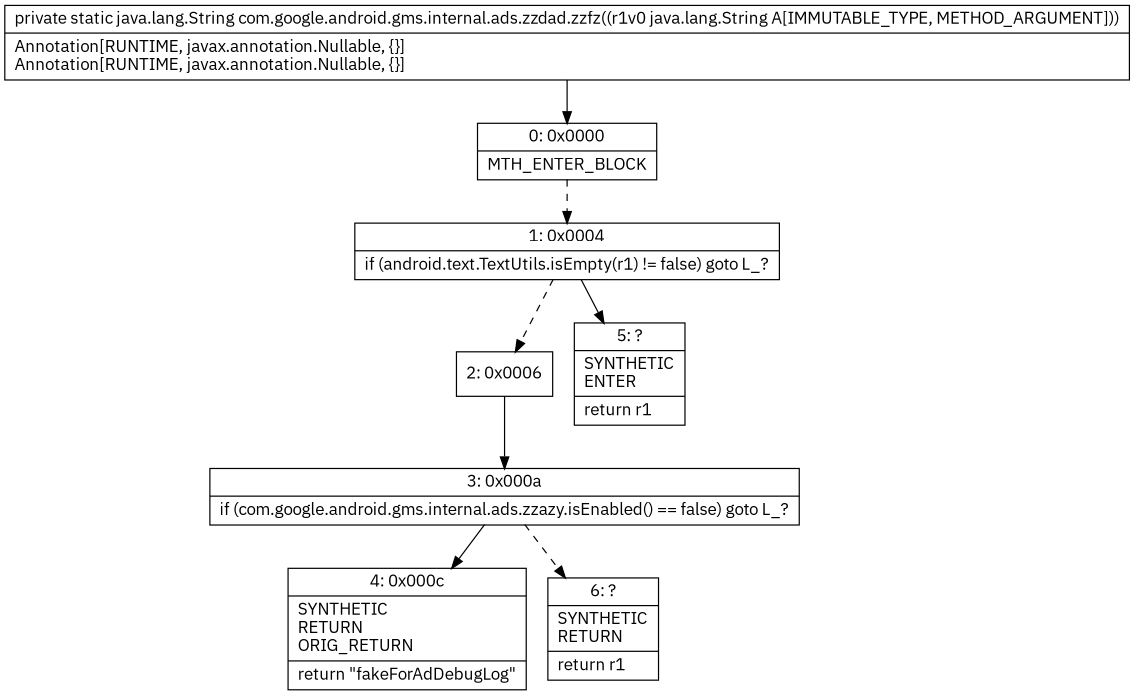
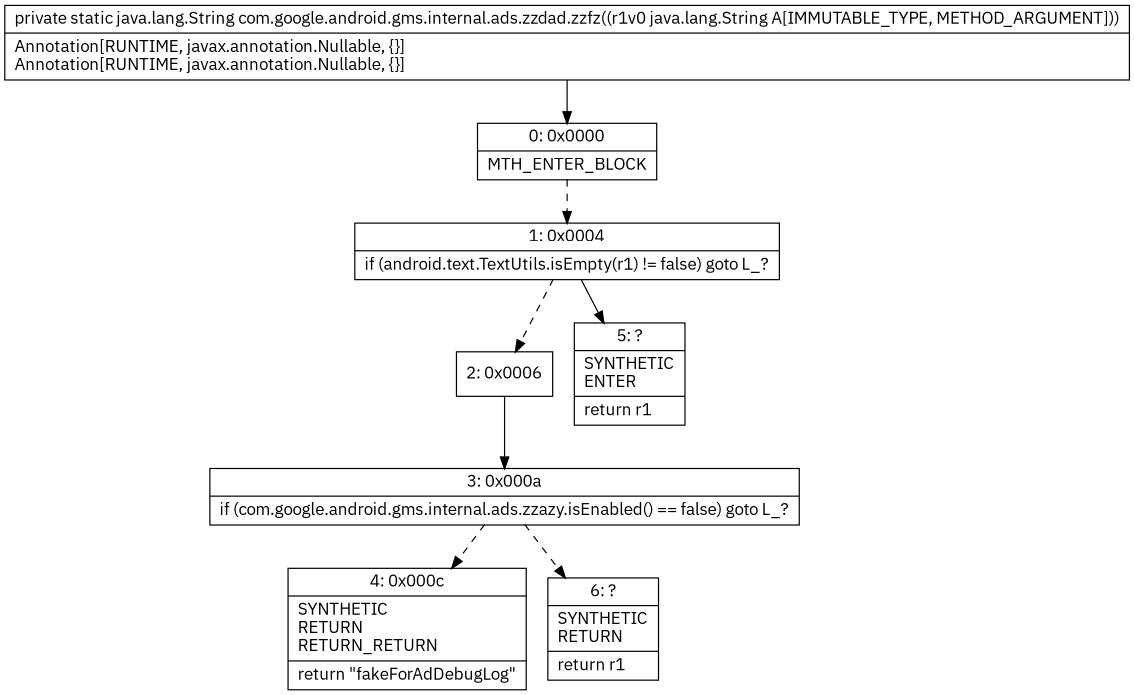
edge "3: 0x000a" -> "4: 0x000c": style solid -> dashed
node "4: 0x000c": text "ORIG_RETURN" -> "RETURN_RETURN"
